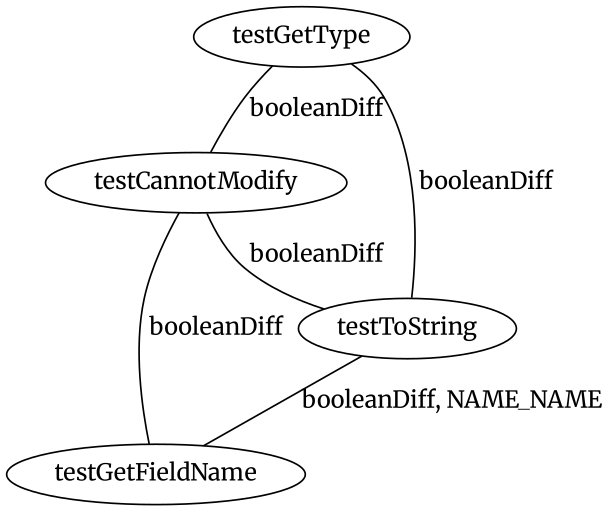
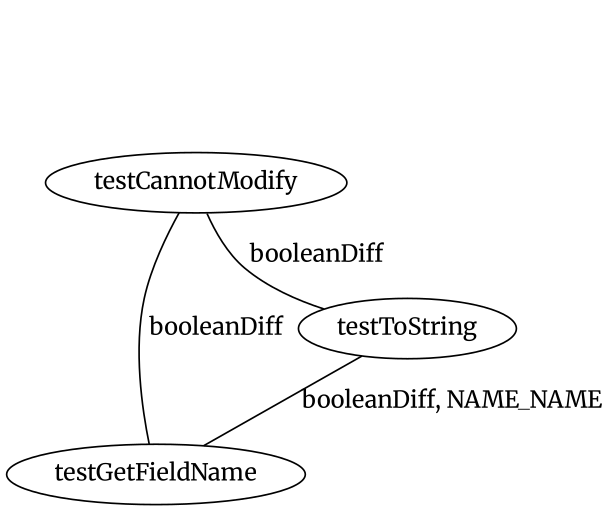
node "testGetType": removed
